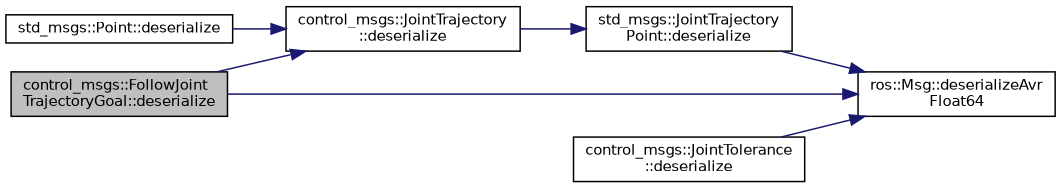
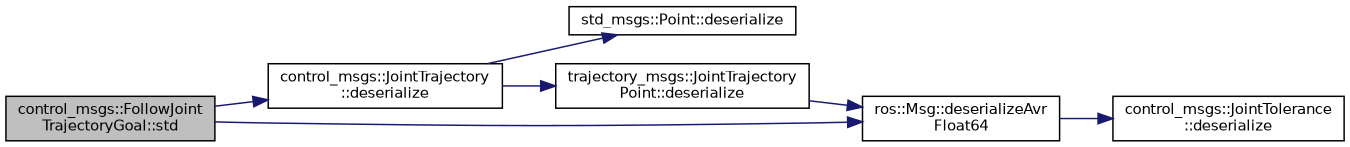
edge "std_msgs::Point::deserialize" -> "control_msgs::JointTrajectory ::deserialize": reversed
node "std_msgs::JointTrajectory Point::deserialize": label "std_msgs::JointTrajectory Point::deserialize" -> "trajectory_msgs::JointTrajectory Point::deserialize"
node "control_msgs::FollowJoint TrajectoryGoal::deserialize": label "control_msgs::FollowJoint TrajectoryGoal::deserialize" -> "control_msgs::FollowJoint TrajectoryGoal::std"
edge "control_msgs::JointTolerance ::deserialize" -> "ros::Msg::deserializeAvr Float64": reversed
